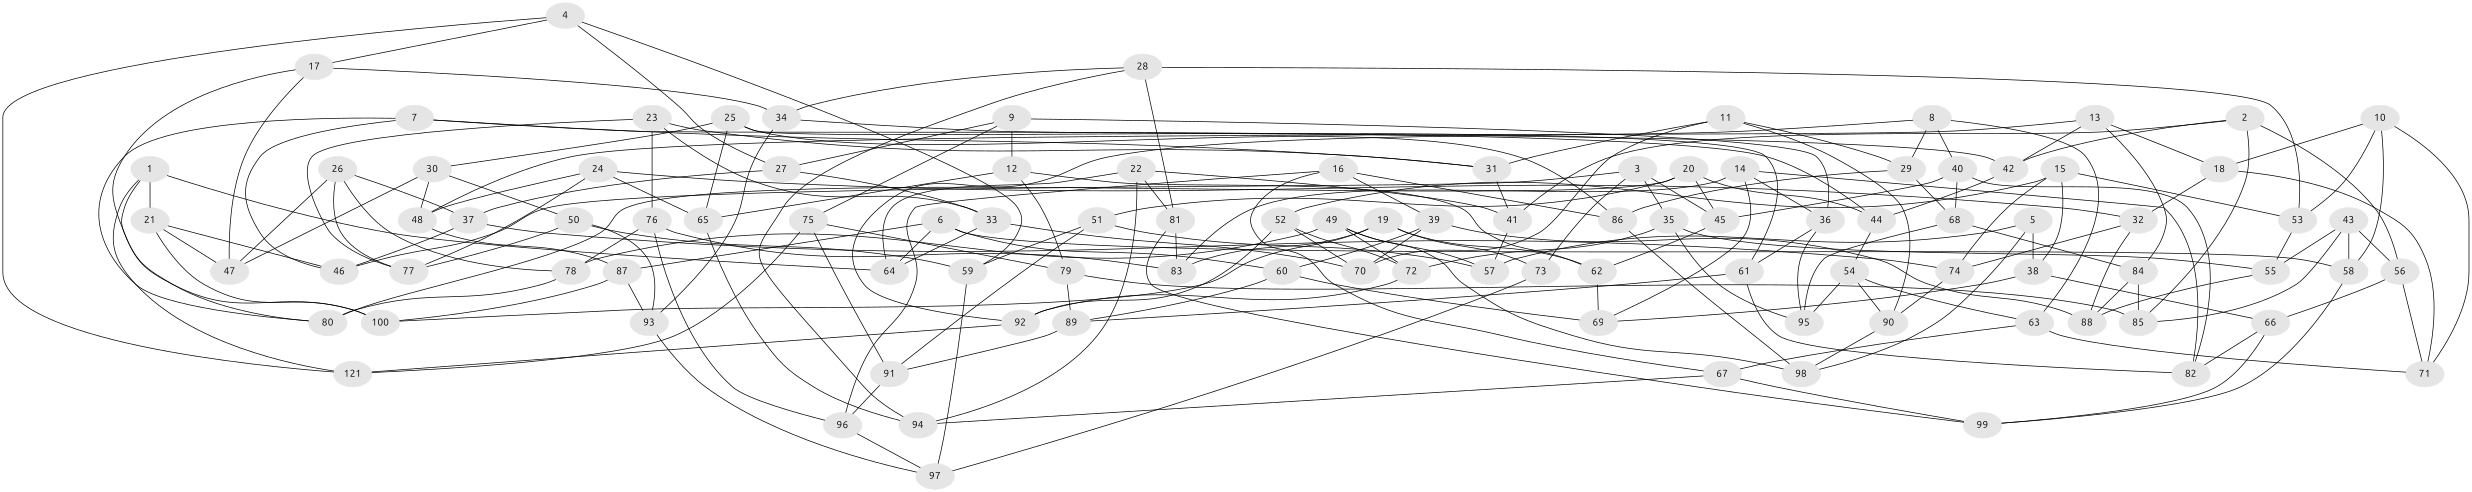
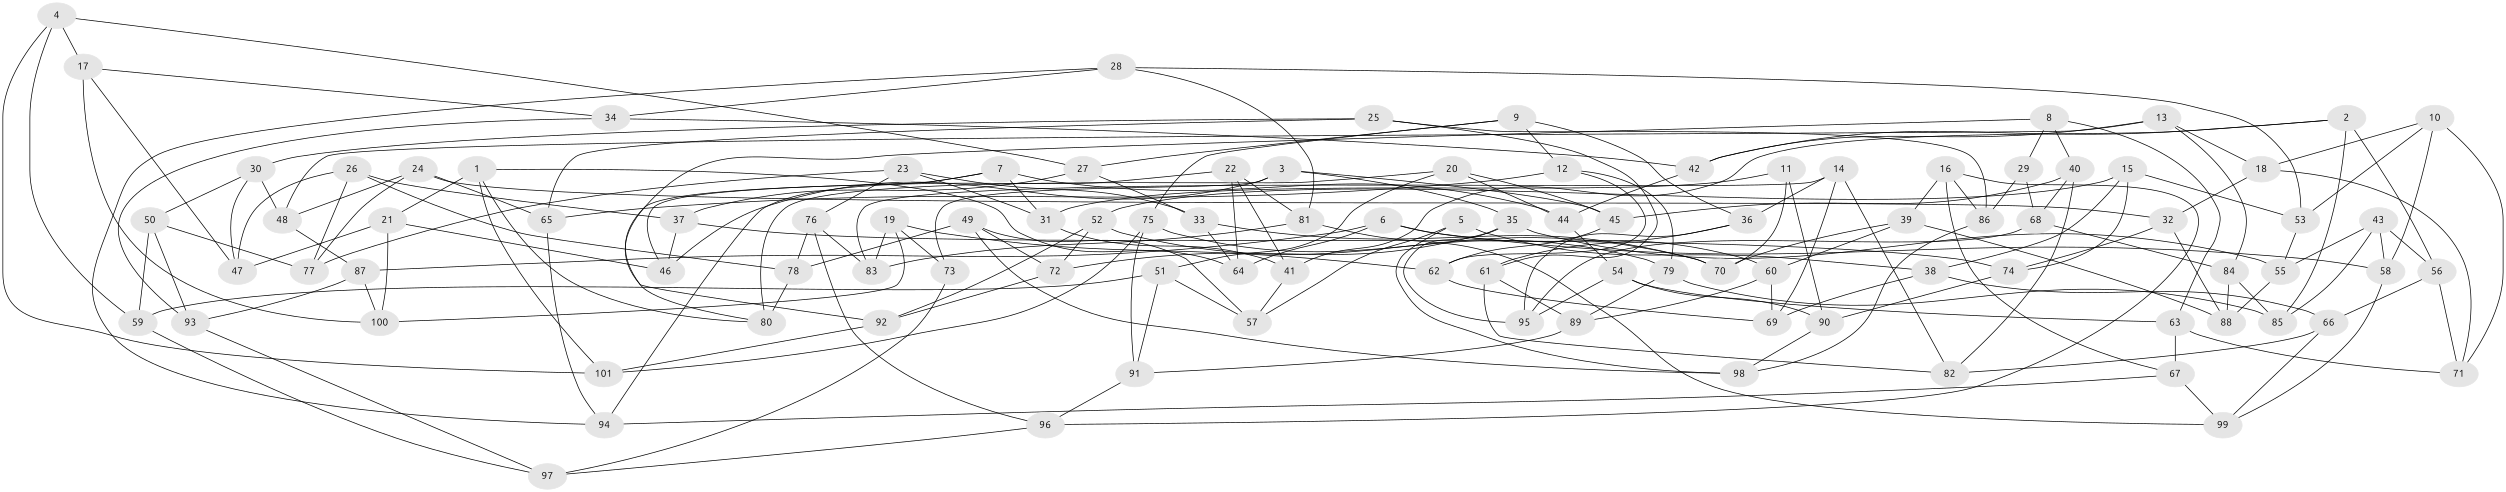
edge "11" -- "29": removed
node "121": label "121" -> "101"
